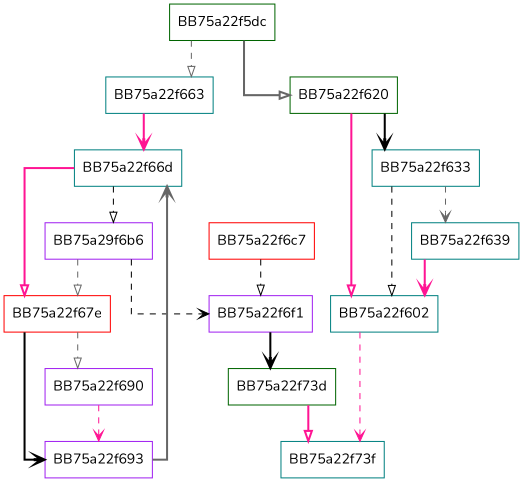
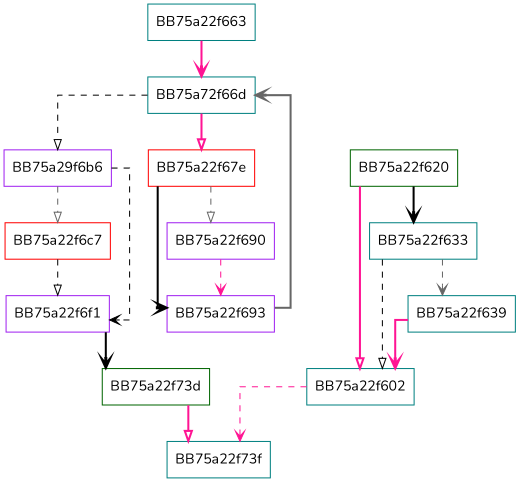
node "BB75a22f5dc": removed
node "BB75a22f66d": label "BB75a22f66d" -> "BB75a72f66d"
edge "BB75a29f6b6" -> "BB75a22f67e": now "BB75a29f6b6" -> "BB75a22f6c7"
